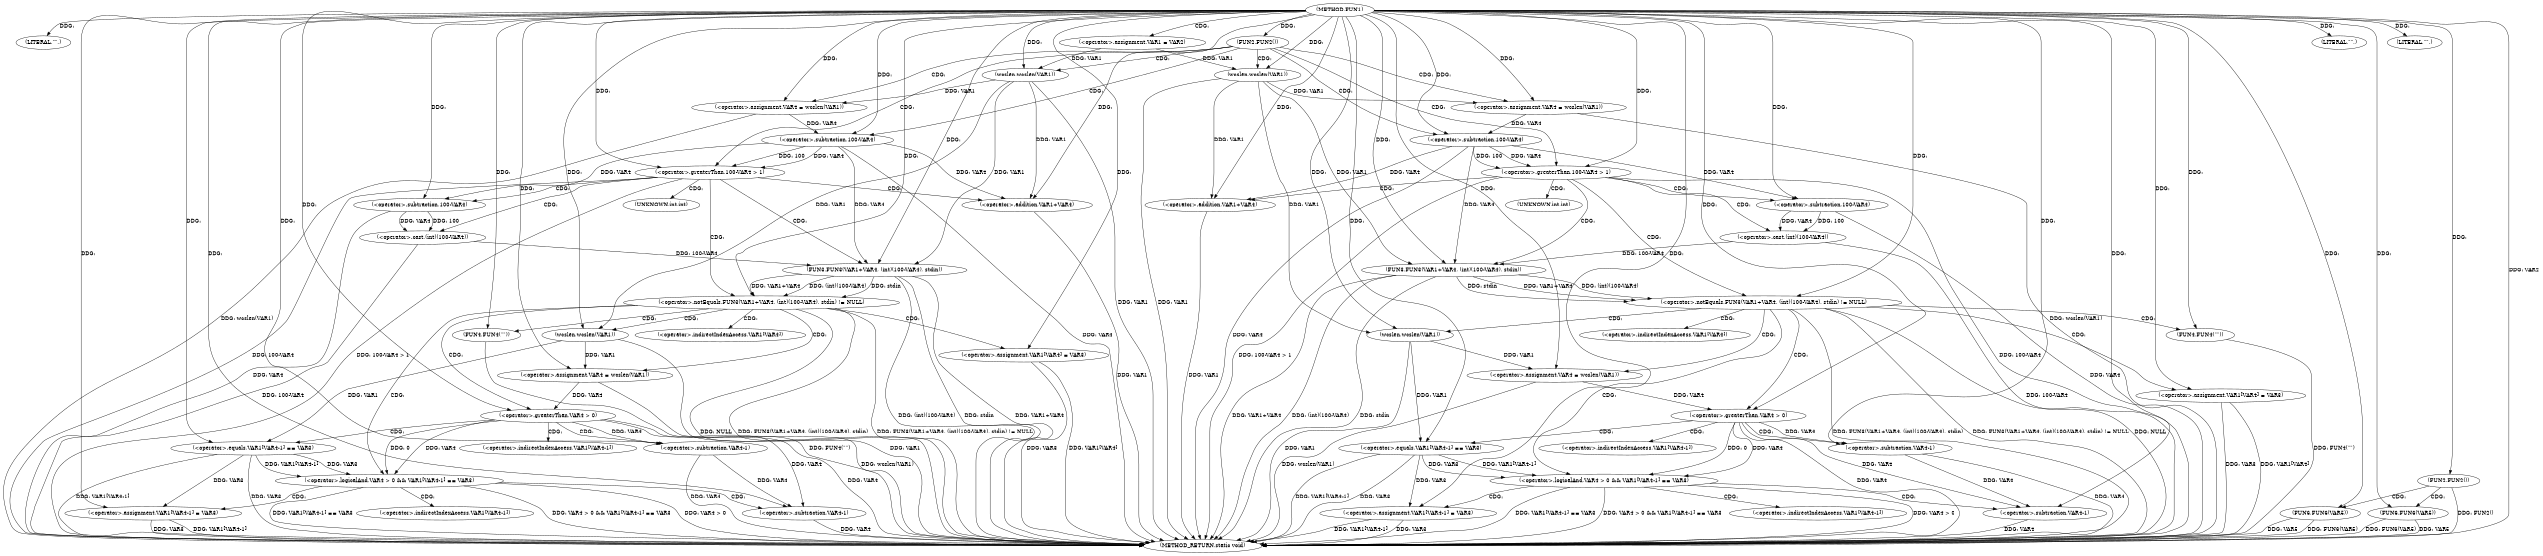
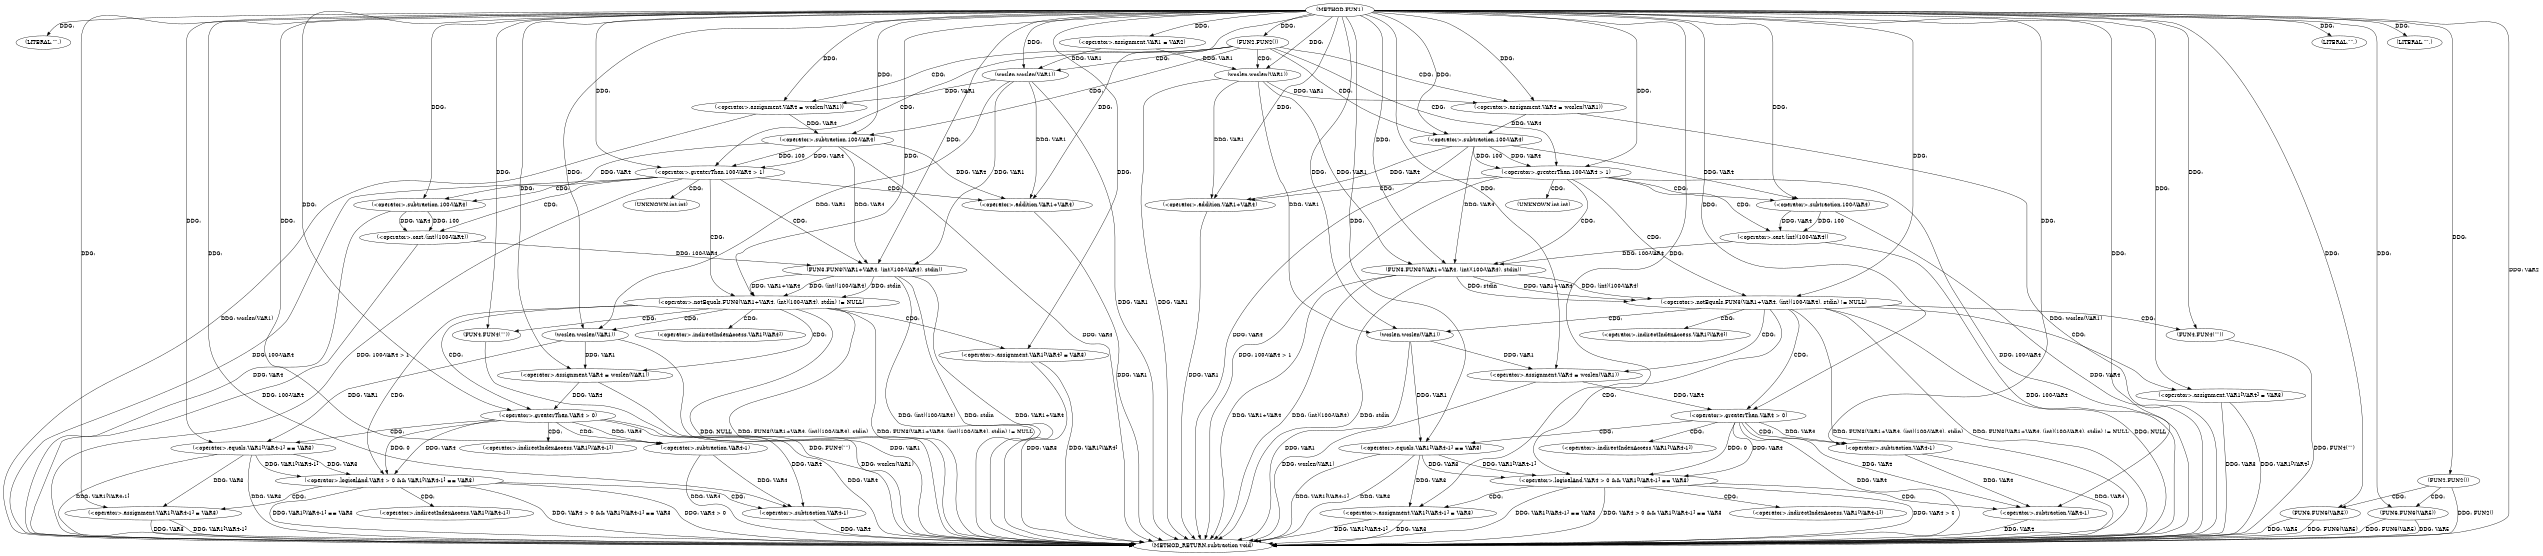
edge "(METHOD,FUN1)" -> "(<operator>.assignment,VAR1 = VAR2)": label "CDG: " -> "DDG: "
node "(METHOD_RETURN,static void)": label "(METHOD_RETURN,static void)" -> "(METHOD_RETURN,subtraction void)"
